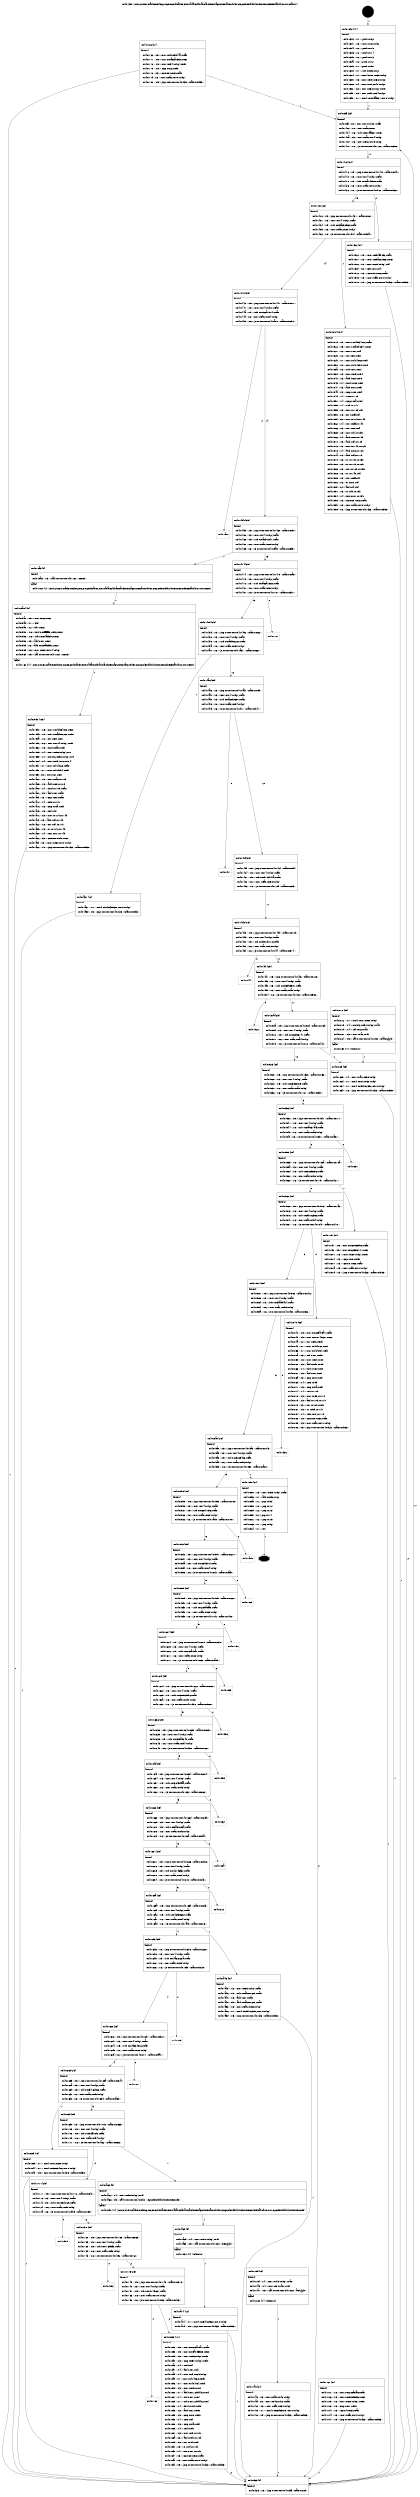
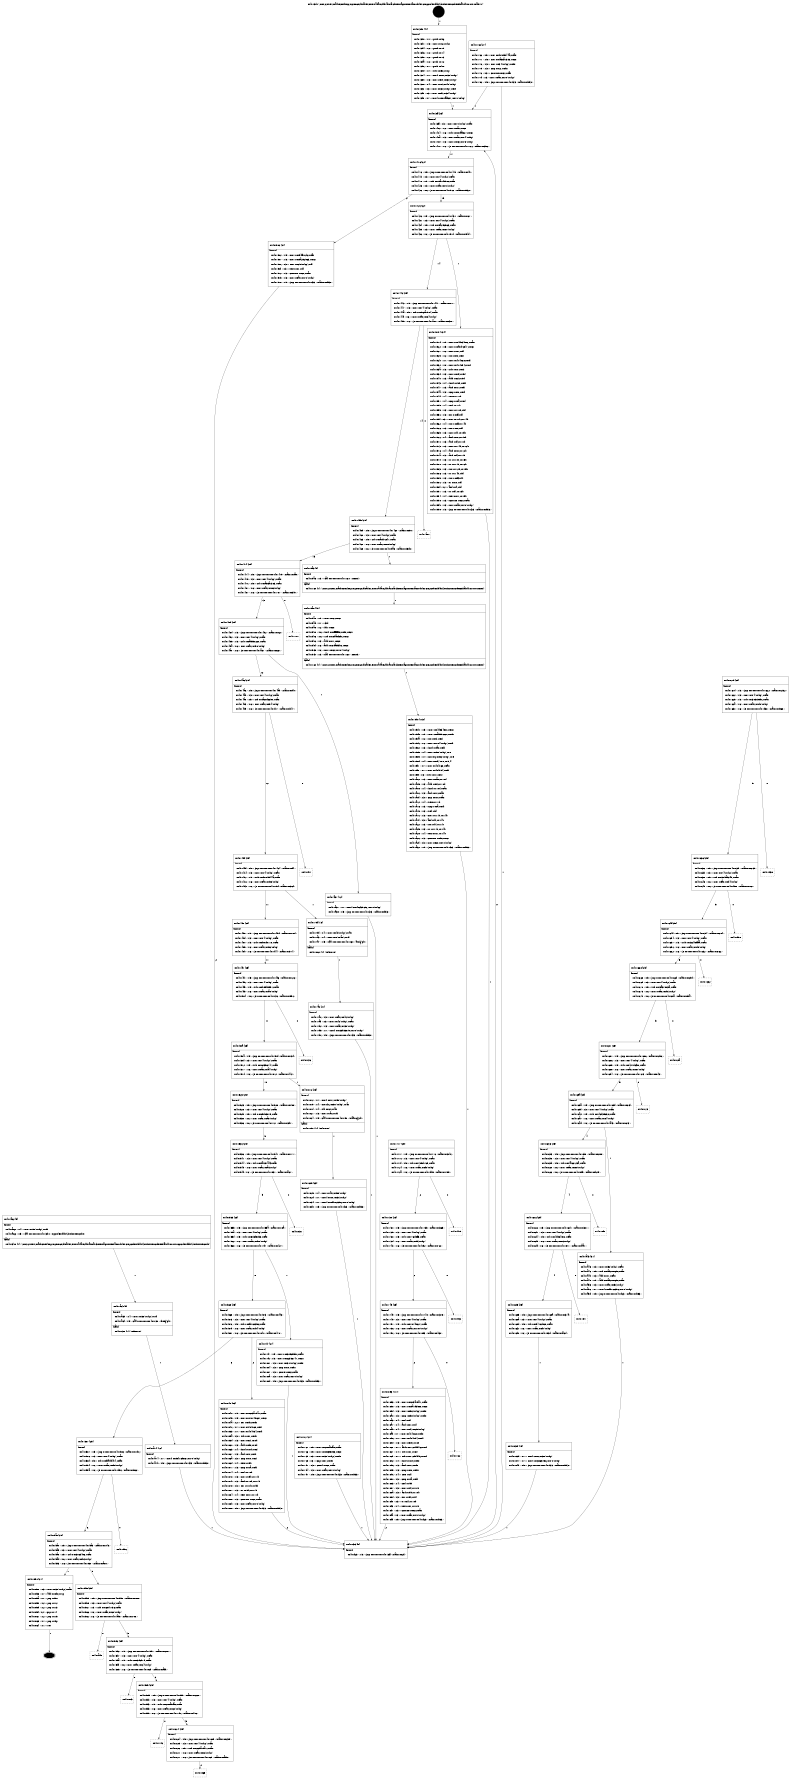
edge "0x4014bf [25]" -> "0x40179f [13]": added, label "1"
node "0x401d44": removed
edge "0x40150a [25]" -> "0x401829 [23]": now "0x40150a [25]" -> "0x401812 [23]"
edge "0x401604 [25]" -> "0x40161d [25]": removed, label "5"
node "0x4016fe [25]": removed
